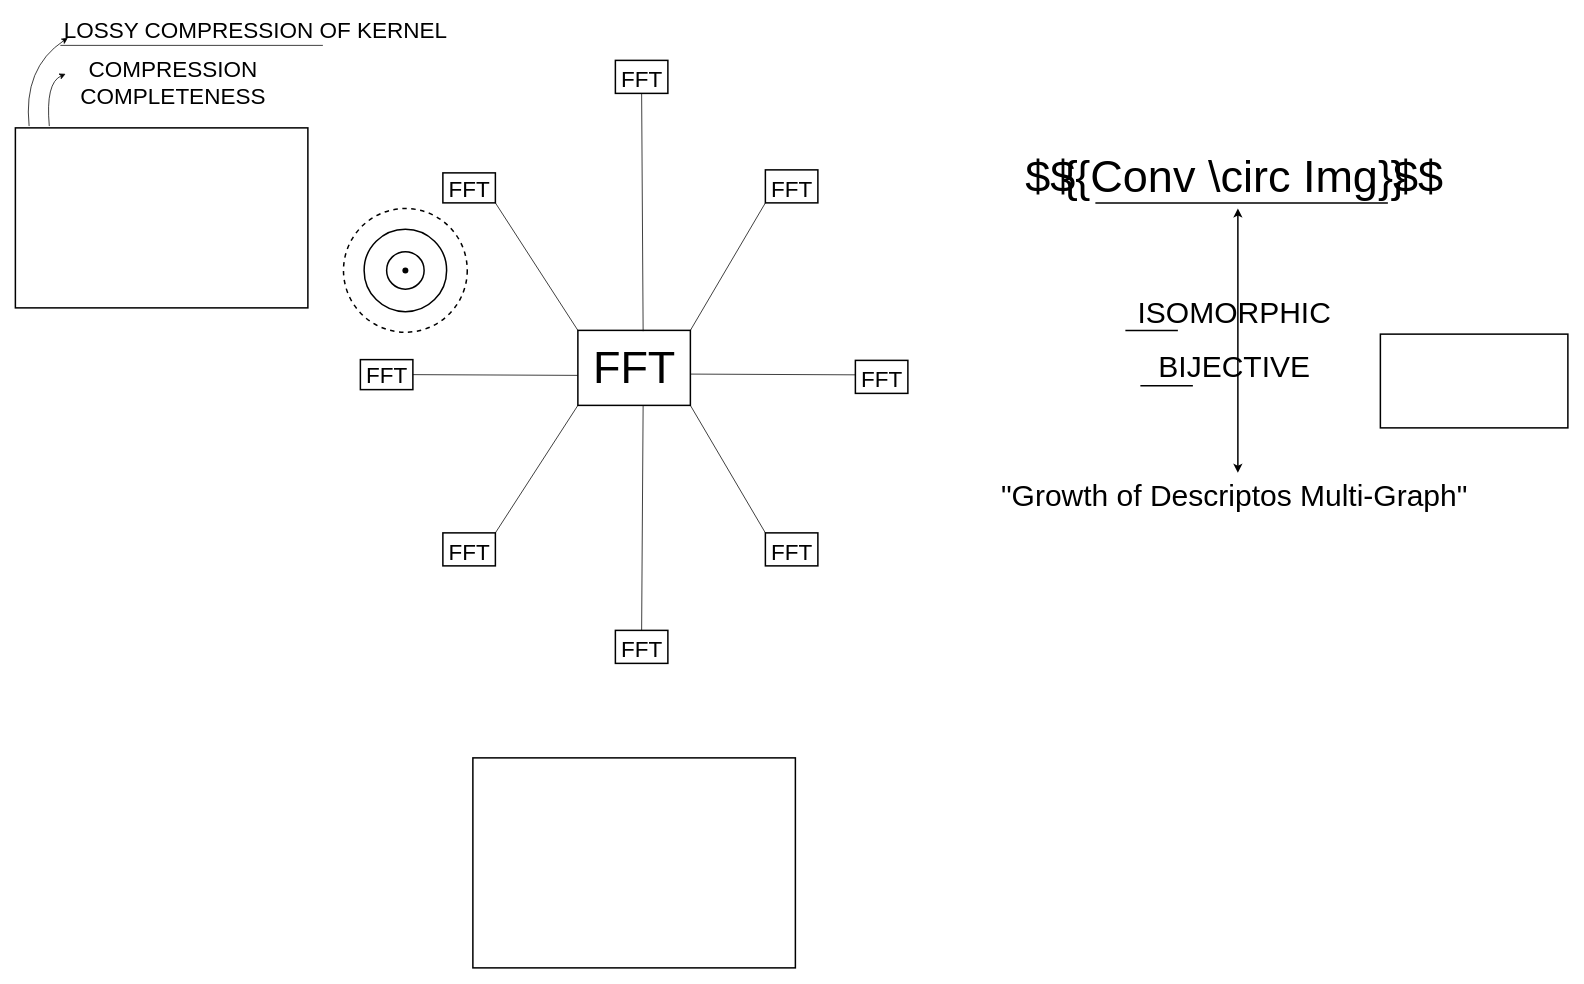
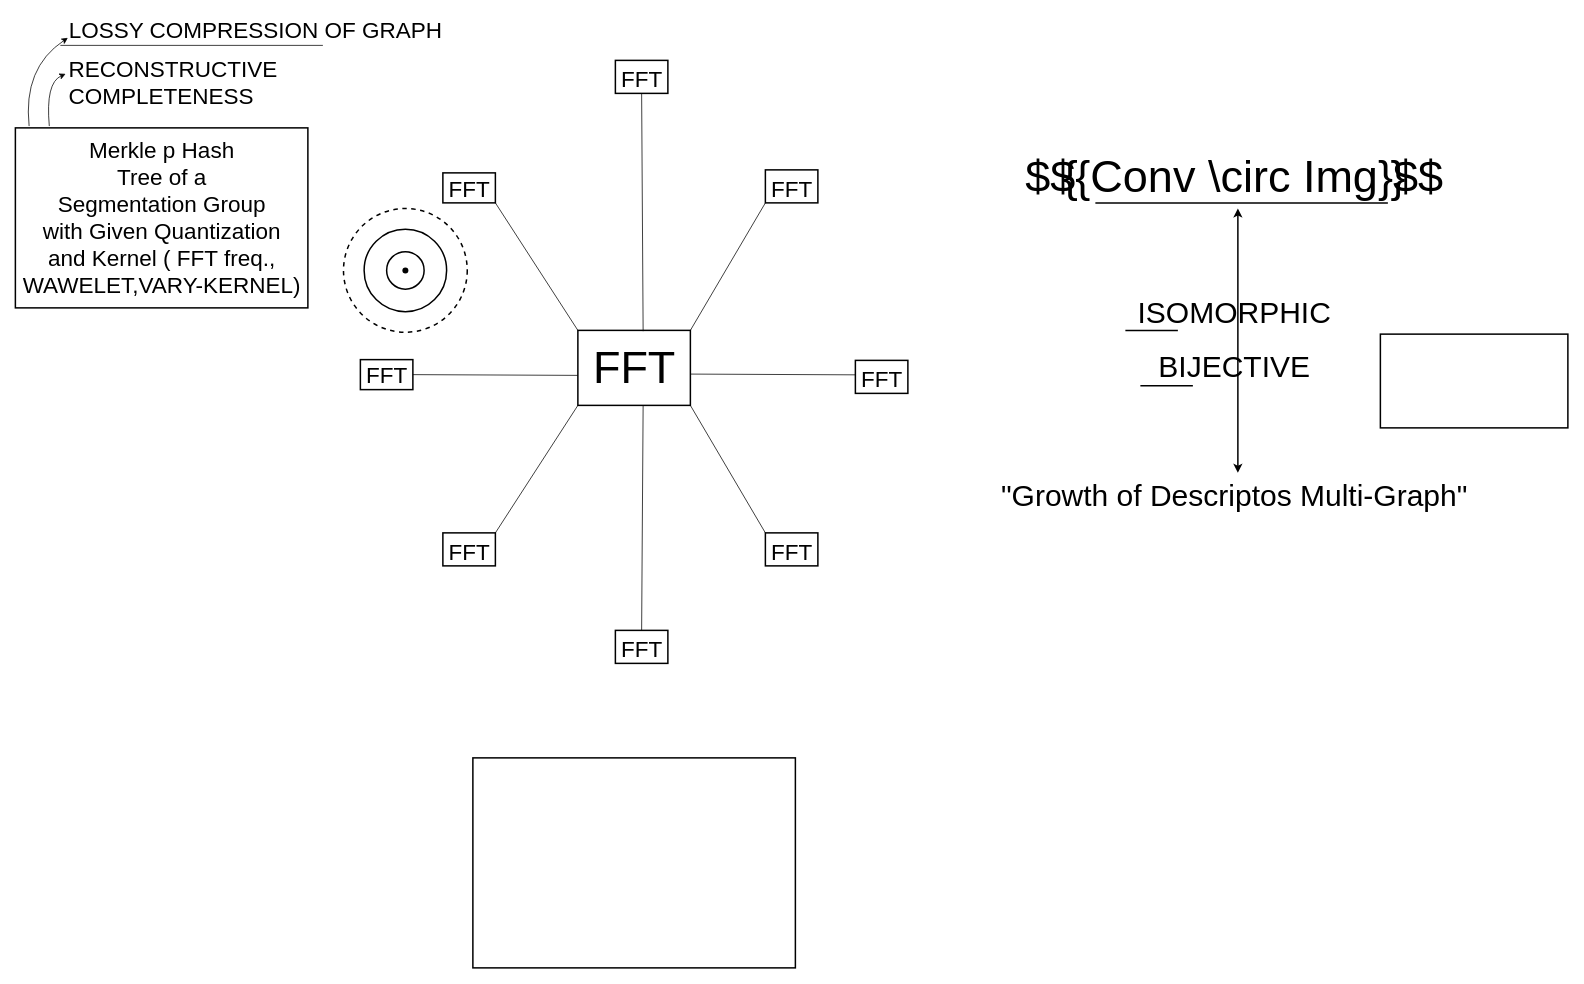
node "LOSSY COMPRESSION OF KERNEL": label "LOSSY COMPRESSION OF KERNEL" -> "LOSSY COMPRESSION OF GRAPH"
node "COMPRESSION COMPLETENESS": label "COMPRESSION COMPLETENESS" -> "RECONSTRUCTIVE COMPLETENESS"
node "Merkle p Hash Tree of a Segmentation Group with Given Quantization and Kernel ( FFT freq., WAWELET,VARY-KERNEL)": added
